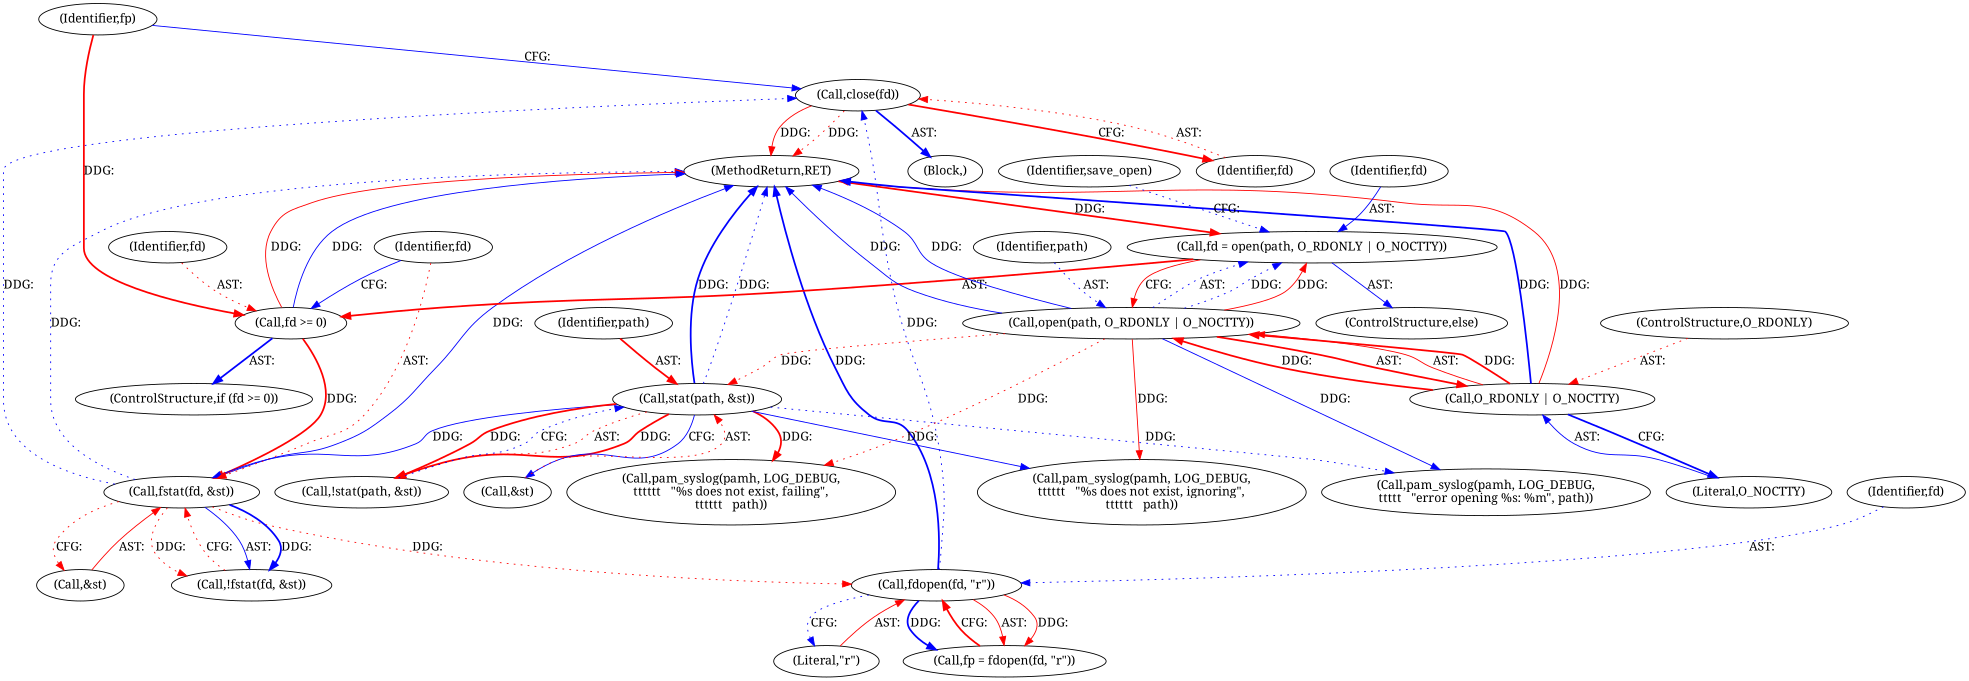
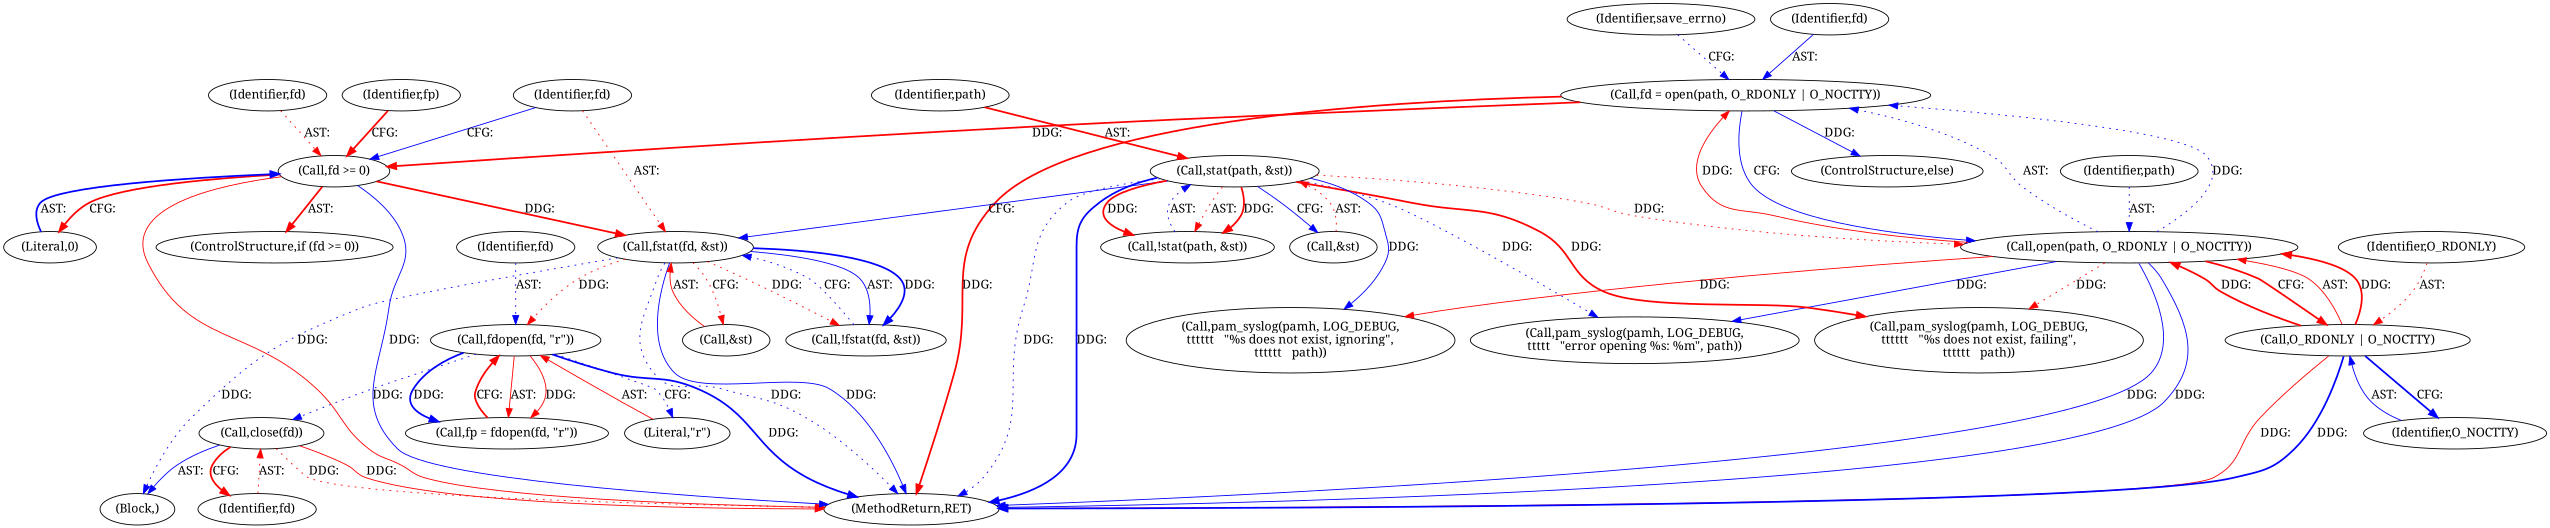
edge "(Identifier,fp)" -> "(Call,close(fd))": removed, label "CFG:"
edge "(Call,close(fd))" -> "(Block,)": style bold -> solid
edge "(Call,fstat(fd, &st))" -> "(Call,close(fd))": now "(Call,fstat(fd, &st))" -> "(Block,)"
edge "(Identifier,fp)" -> "(Call,fd >= 0)": label "DDG: " -> "CFG: "
node "(Identifier,save_open)": label "(Identifier,save_open)" -> "(Identifier,save_errno)"
edge "(MethodReturn,RET)" -> "(Call,fd = open(path, O_RDONLY | O_NOCTTY))": reversed
node "(Literal,0)": added
edge "(Call,fd = open(path, O_RDONLY | O_NOCTTY))" -> "(Call,open(path, O_RDONLY | O_NOCTTY))": color red -> blue
edge "(Call,fd = open(path, O_RDONLY | O_NOCTTY))" -> "(Call,fd >= 0)": label "AST: " -> "DDG: "
edge "(Call,fd = open(path, O_RDONLY | O_NOCTTY))" -> "(ControlStructure,else)": label "AST: " -> "DDG: "
node "(ControlStructure,O_RDONLY)": label "(ControlStructure,O_RDONLY)" -> "(Identifier,O_RDONLY)"
edge "(Call,open(path, O_RDONLY | O_NOCTTY))" -> "(Call,stat(path, &st))": reversed
edge "(Call,fd >= 0)" -> "(ControlStructure,if (fd >= 0))": color blue -> red
edge "(Call,open(path, O_RDONLY | O_NOCTTY))" -> "(Call,O_RDONLY | O_NOCTTY)": label "AST: " -> "CFG: "
edge "(Call,stat(path, &st))" -> "(Call,fstat(fd, &st))": label "DDG: " -> "CFG: "
edge "(Call,!stat(path, &st))" -> "(Call,stat(path, &st))": label "CFG: " -> "AST: "
node "(Literal,O_NOCTTY)": label "(Literal,O_NOCTTY)" -> "(Identifier,O_NOCTTY)"
edge "(Call,!fstat(fd, &st))" -> "(Call,fstat(fd, &st))": color red -> blue
